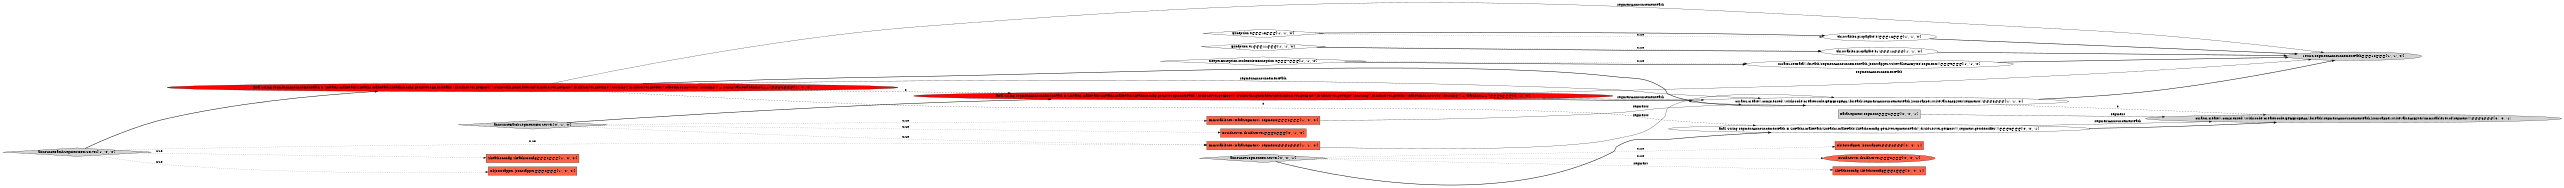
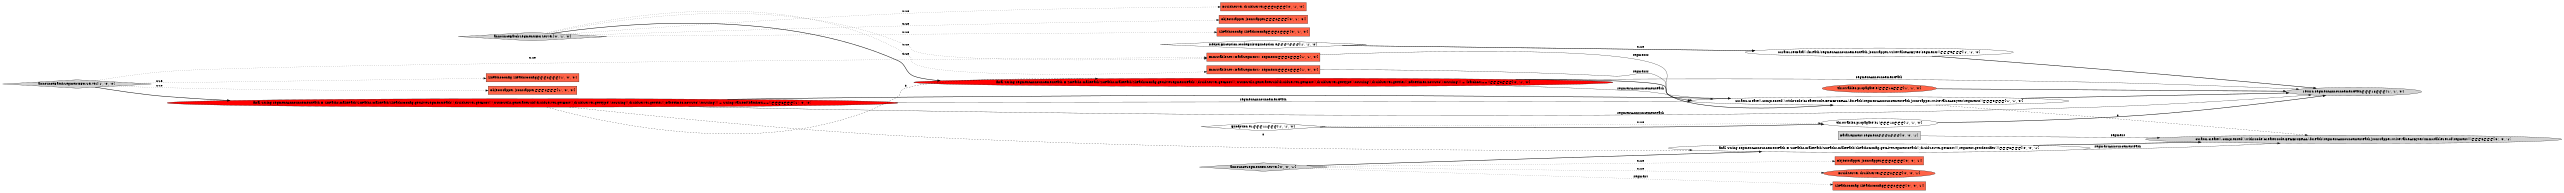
node "ObjectMapper jsonMapper@@@2@@@['0', '1', '0']": added
node "ZkPathsConfig zkPathsConfig@@@2@@@['0', '1', '0']": added
node "Exception e@@@15@@@['1', '1', '0']": removed
node "Throwables.propagate(e)@@@16@@@['1', '1', '0']": fillcolor white -> tomato
